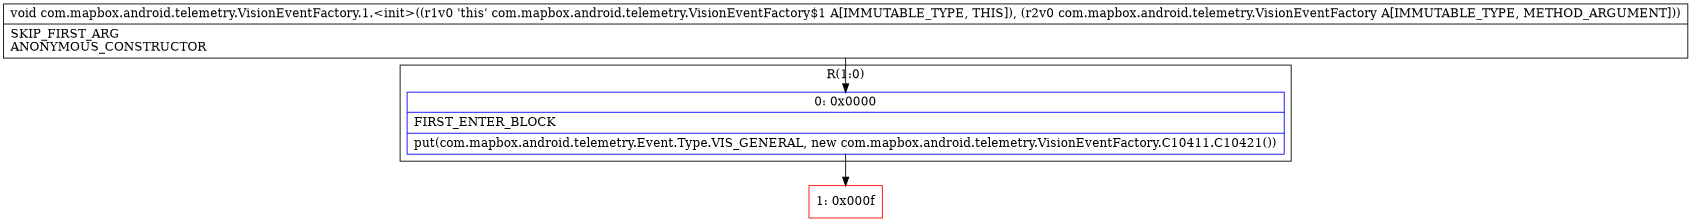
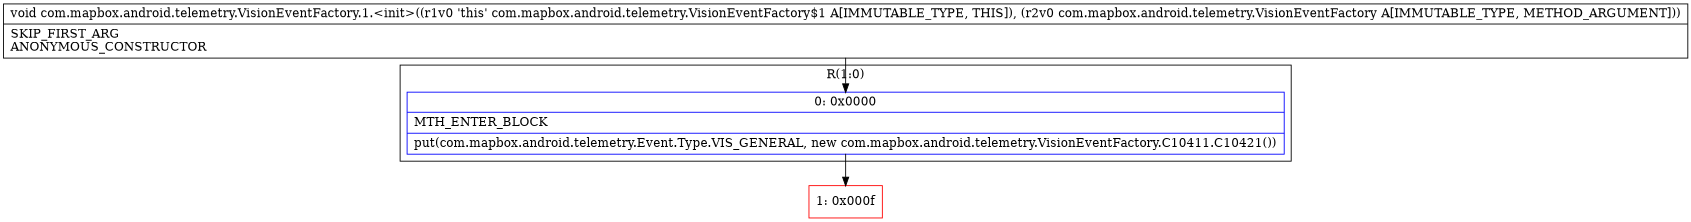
node "0: 0x0000": text "FIRST_ENTER_BLOCK" -> "MTH_ENTER_BLOCK"
